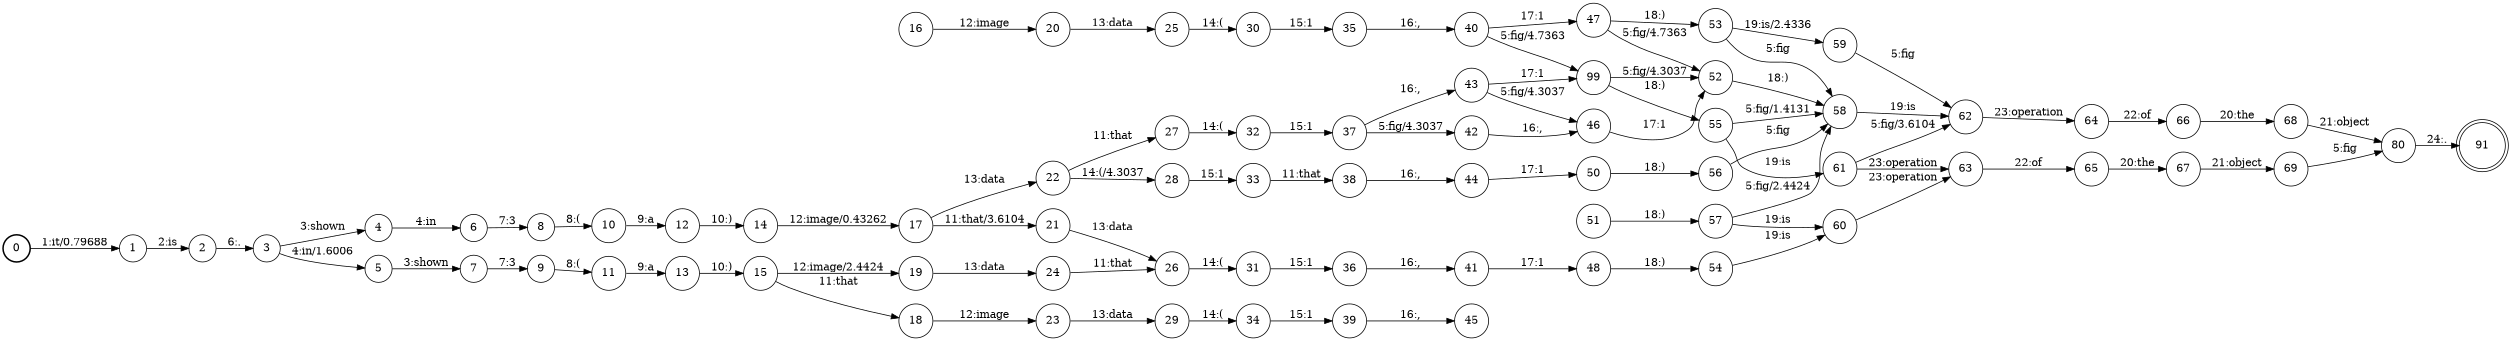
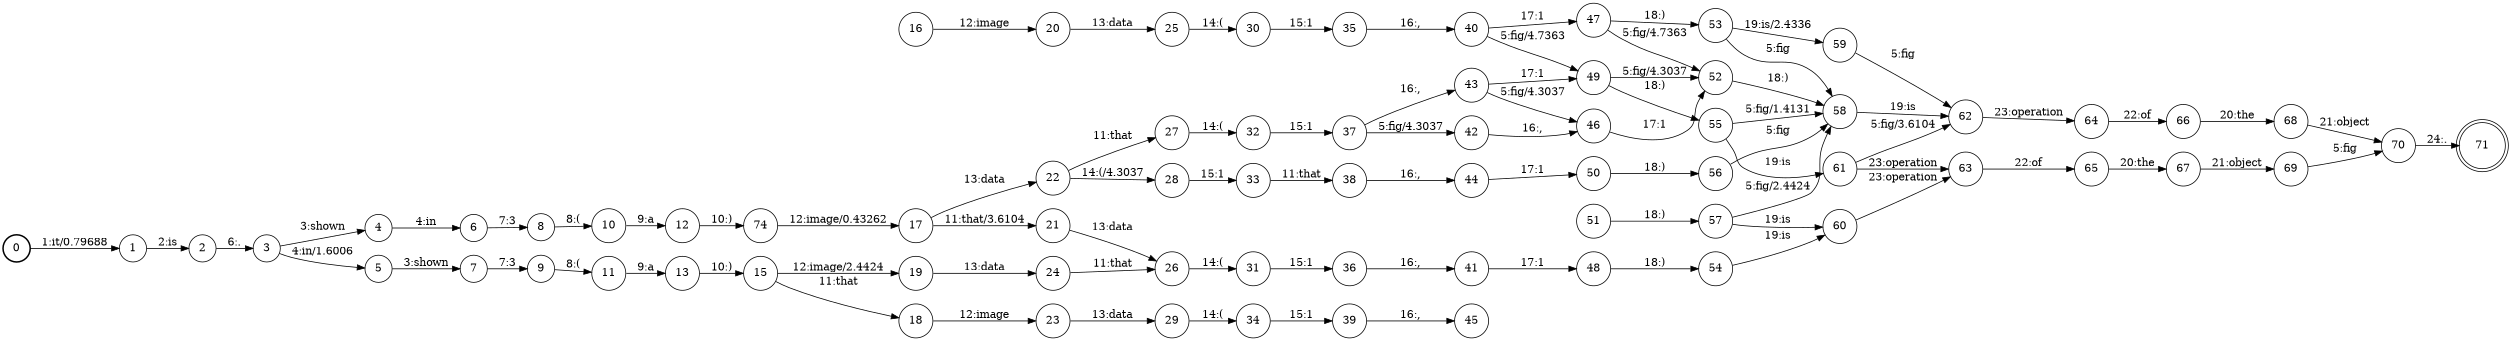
node "99": label "99" -> "49"
node "80": label "80" -> "70"
node "91": label "91" -> "71"
node "14": label "14" -> "74"
